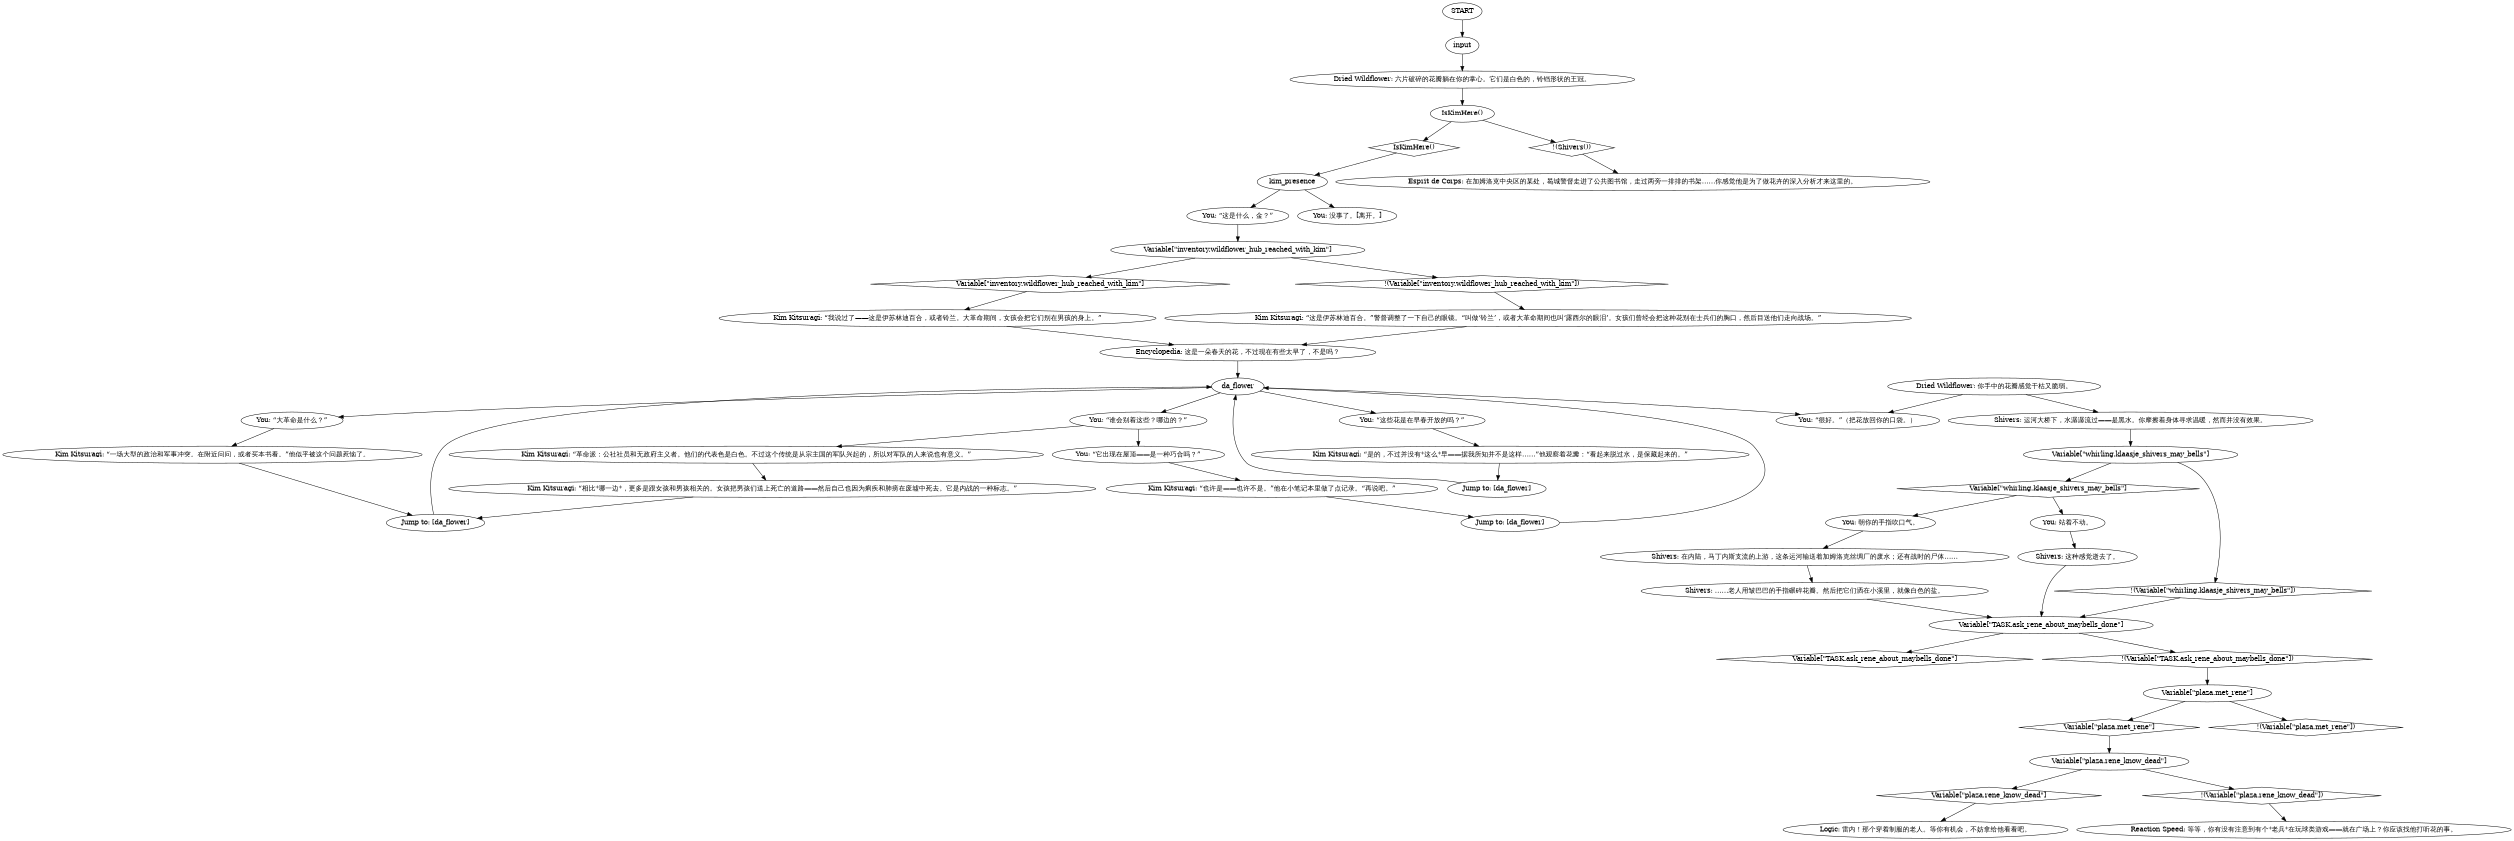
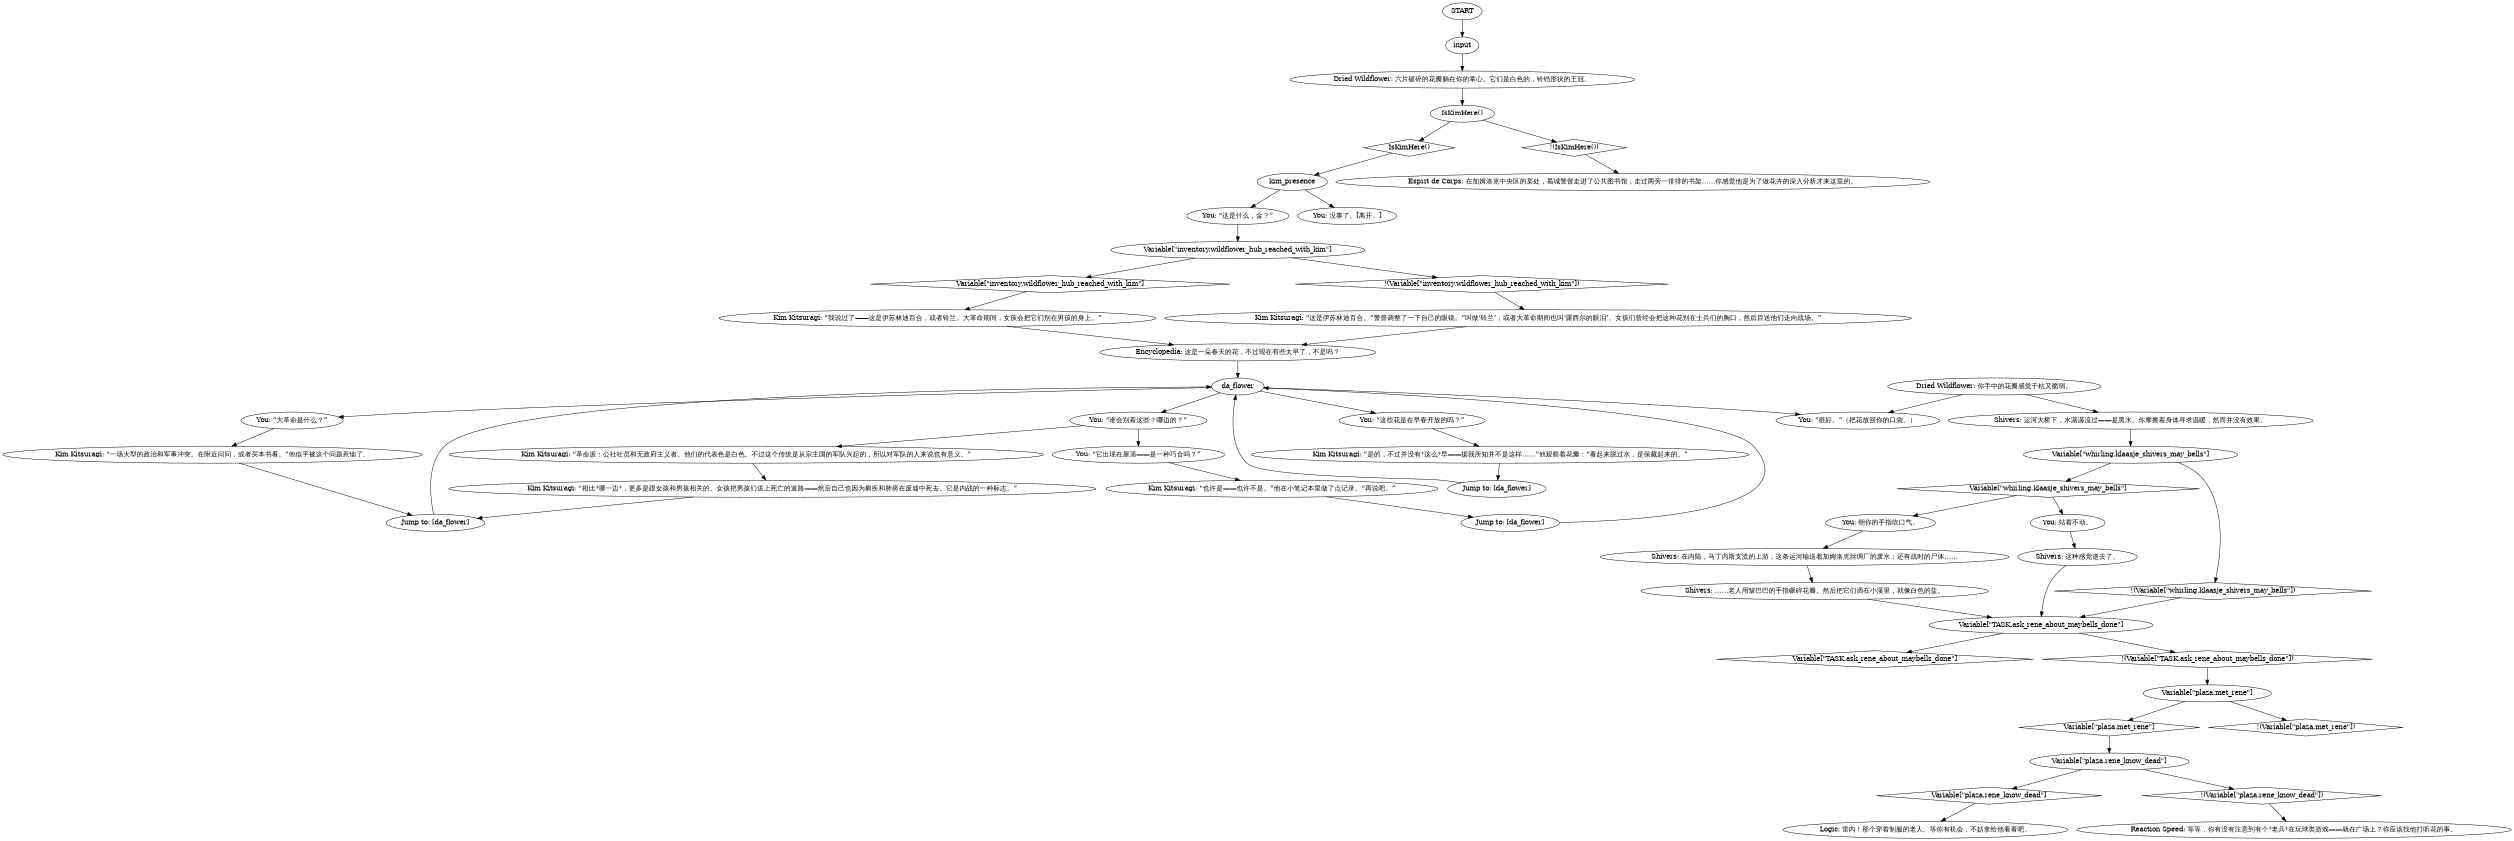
node "!(Shivers())": label "!(Shivers())" -> "!(IsKimHere())"
